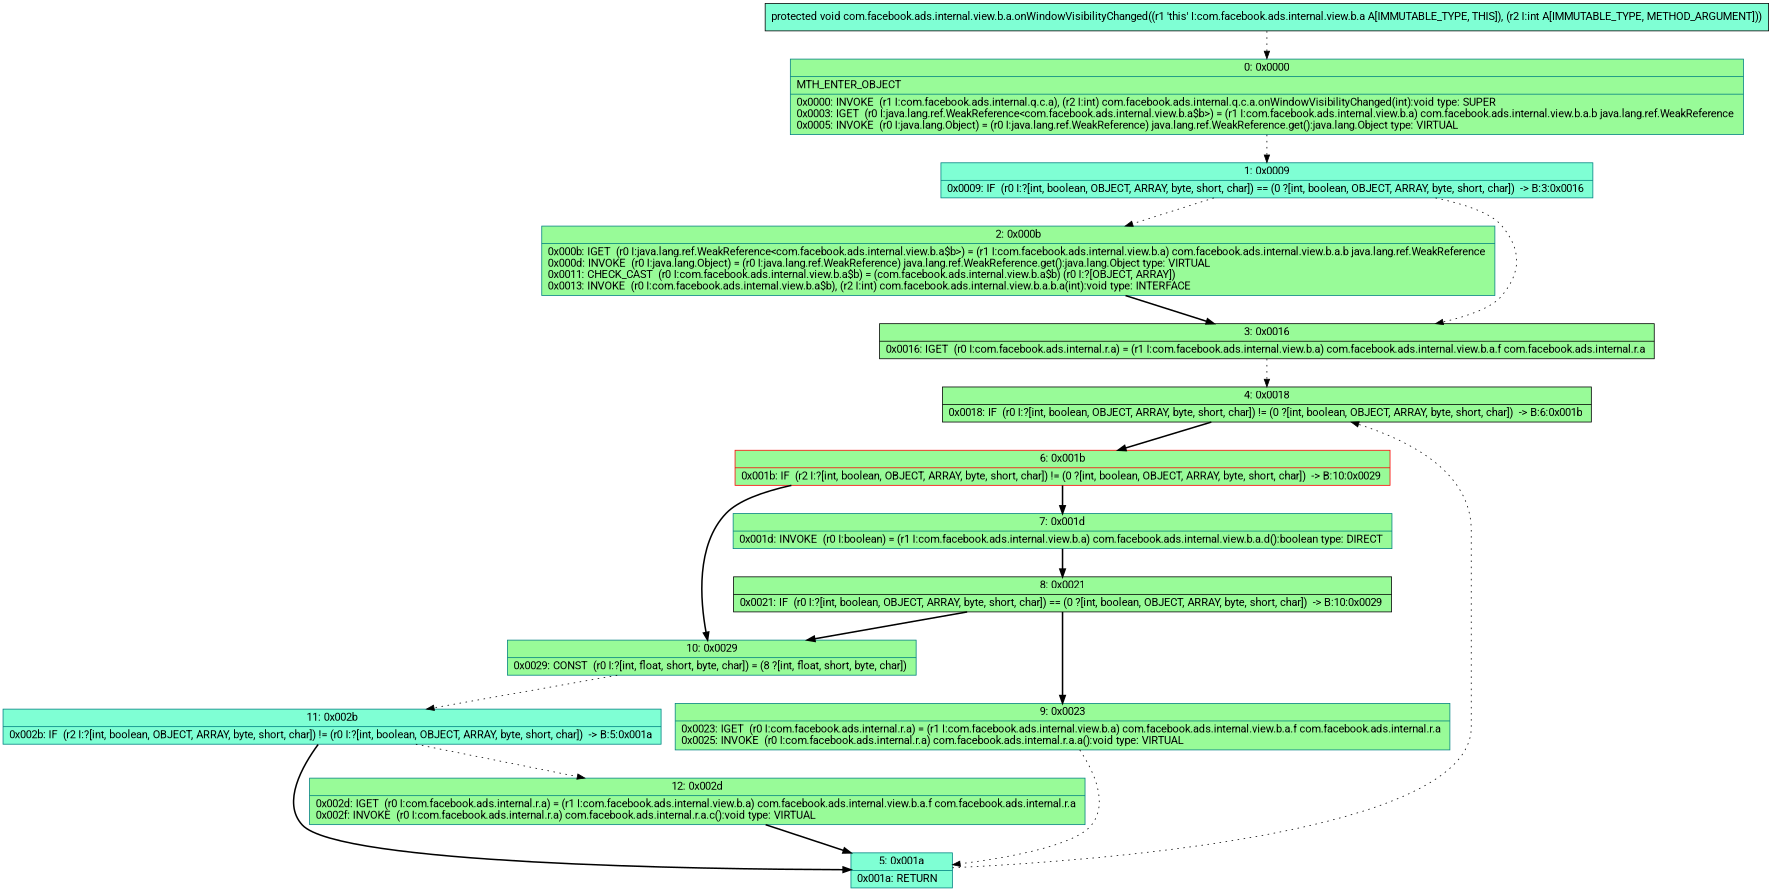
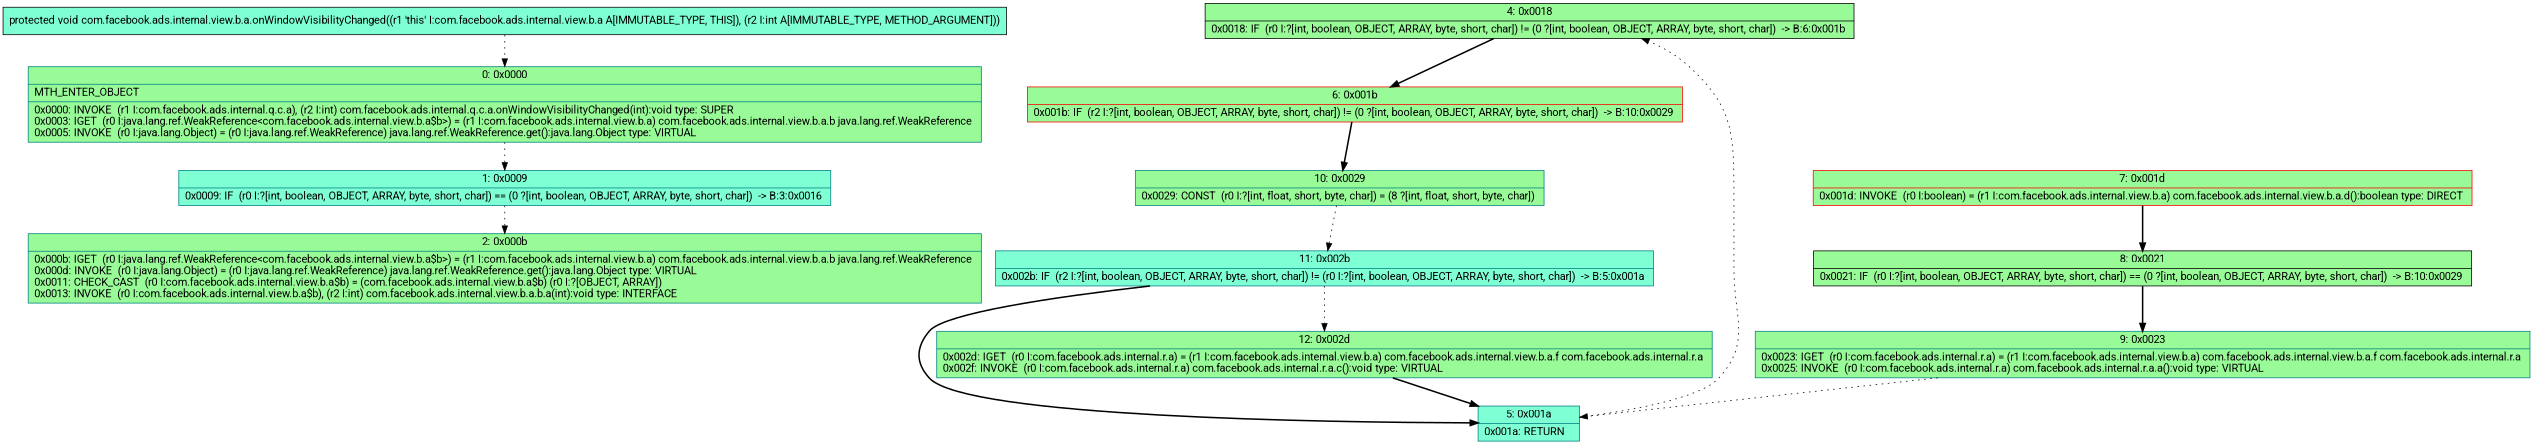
node "3: 0x0016": removed
edge "6: 0x001b" -> "7: 0x001d": removed
node "7: 0x001d": color teal -> red
edge "8: 0x0021" -> "10: 0x0029": removed
